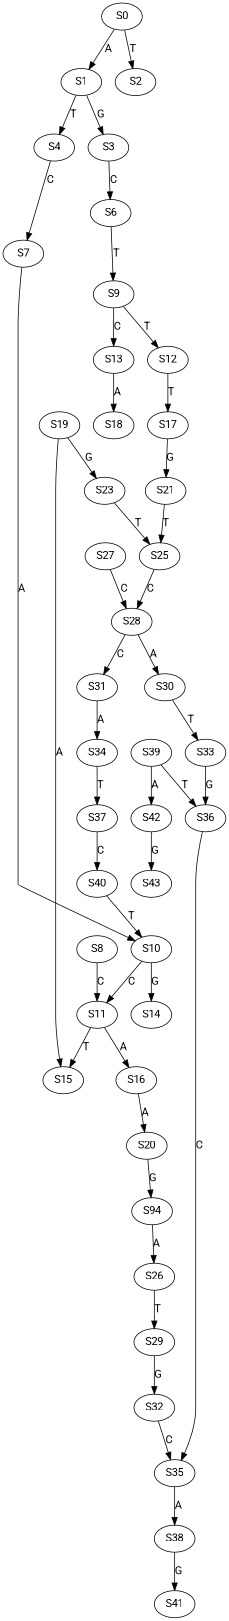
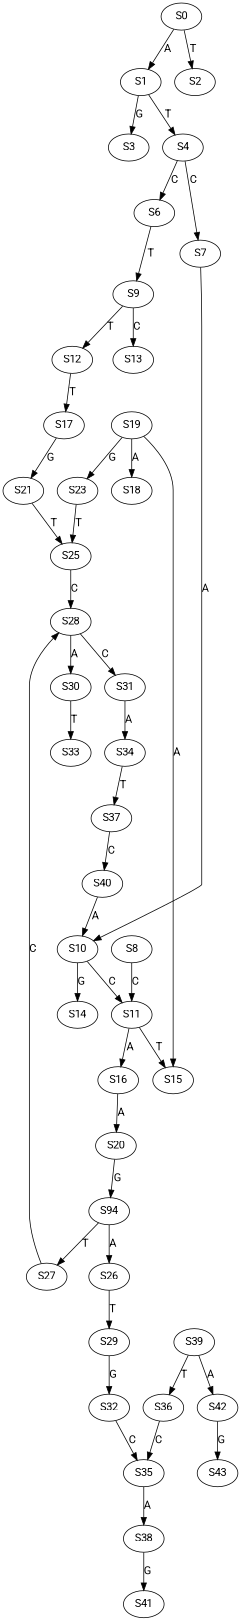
edge "S3" -> "S6": now "S4" -> "S6"
edge "S13" -> "S18": now "S19" -> "S18"
edge "S33" -> "S36": removed, label "G"
edge "S40" -> "S10": label "T" -> "A"
edge "S94" -> "S27": added, label "T"
